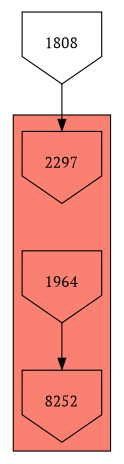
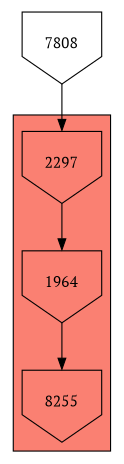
node "1808": label "1808" -> "7808"
edge "2297" -> "1964": added
node "8252": label "8252" -> "8255"
